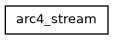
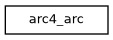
node "arc4_stream": label "arc4_stream" -> "arc4_arc"
